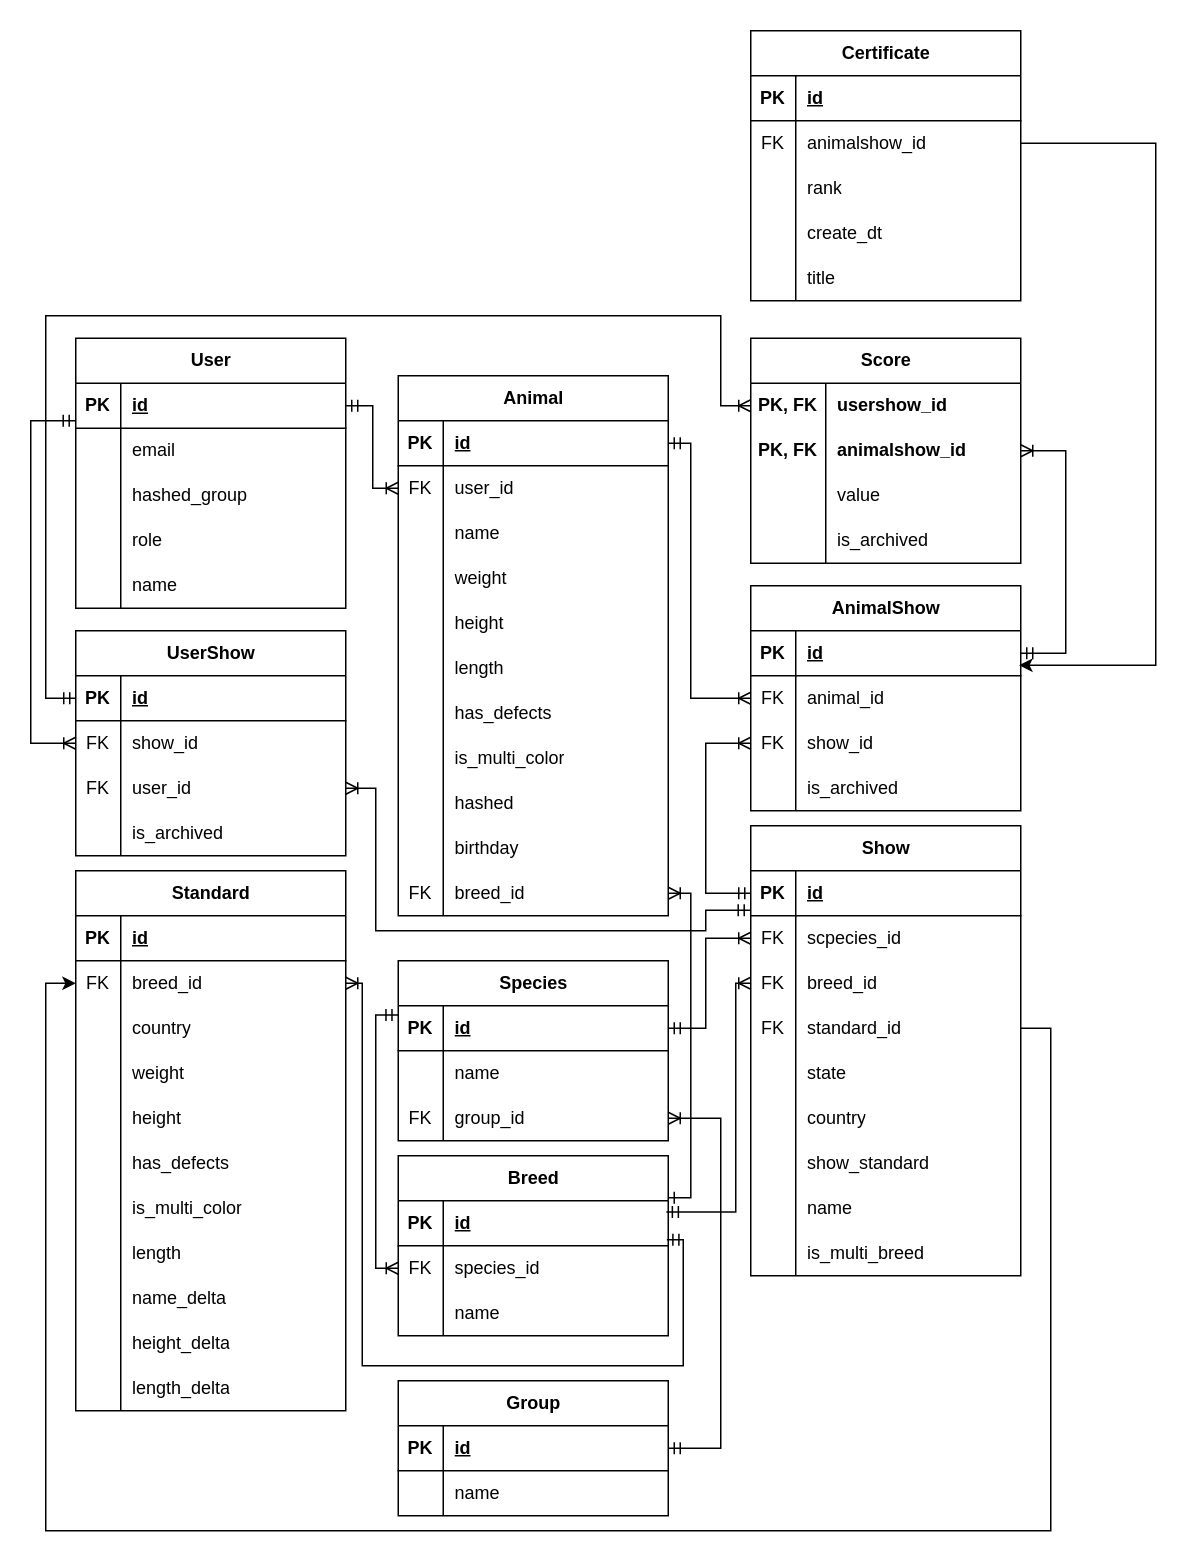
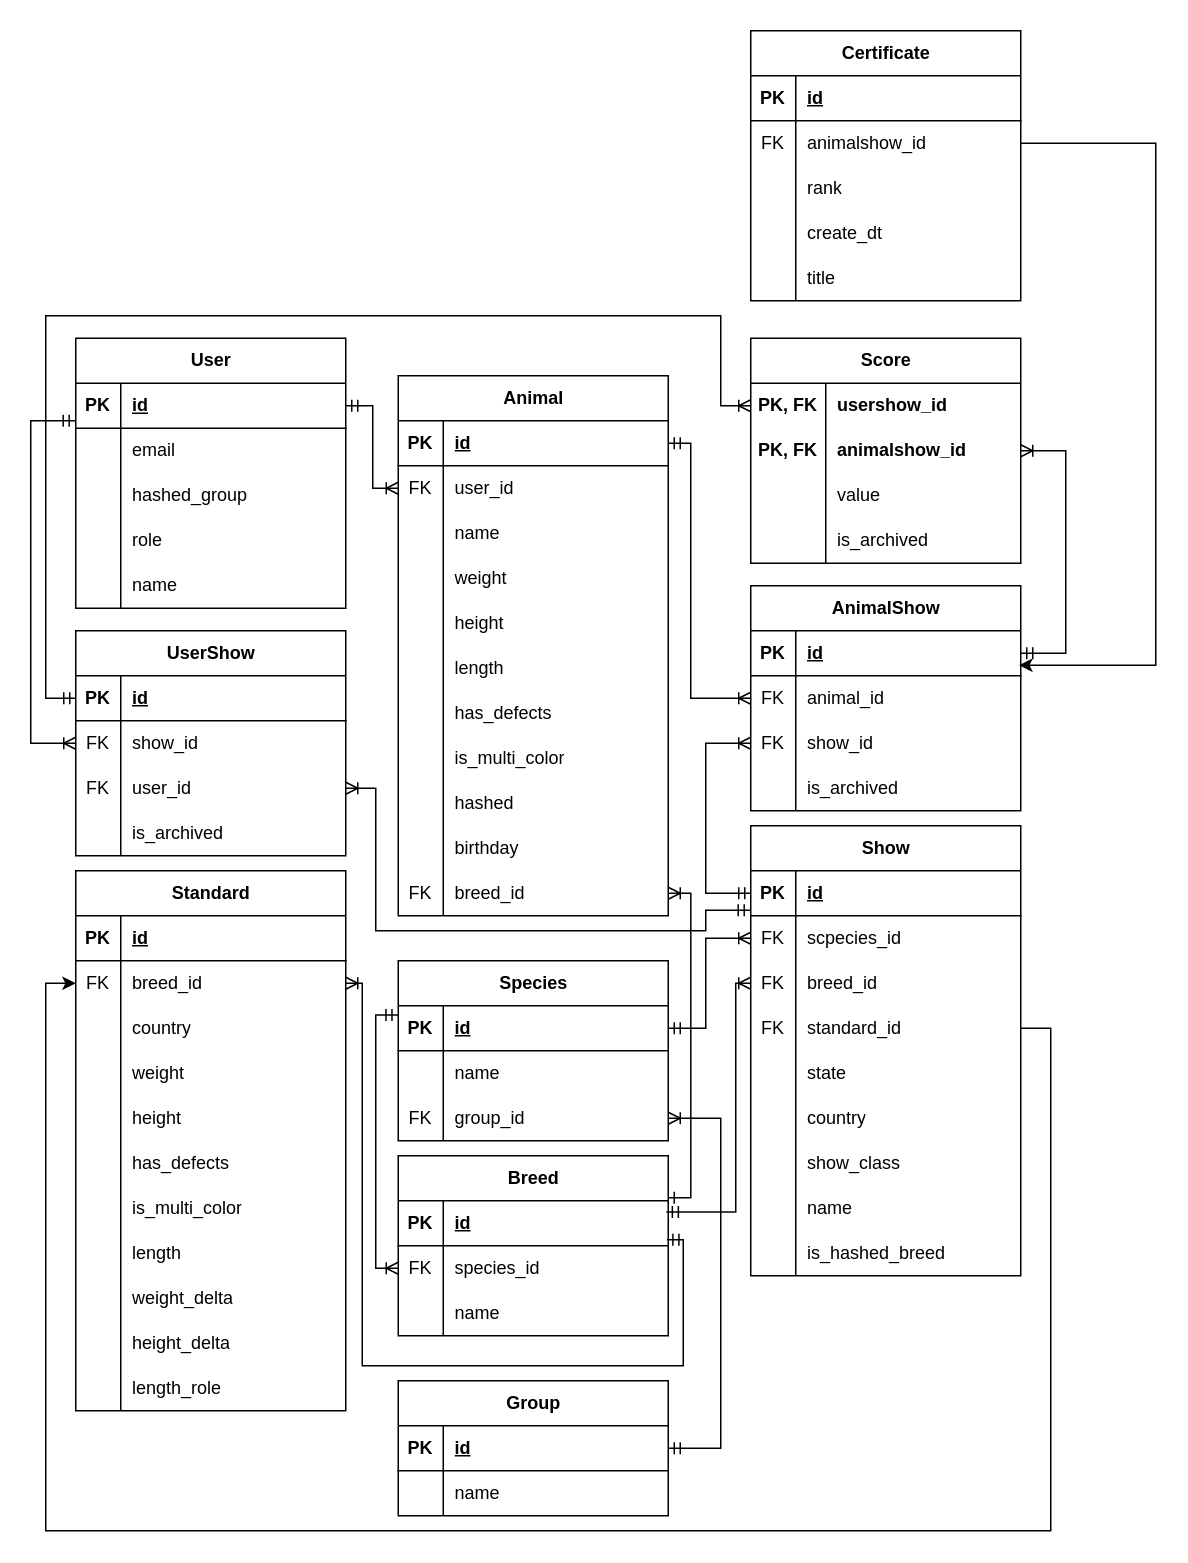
node "show_standard": label "show_standard" -> "show_class"
node "is_multi_breed": label "is_multi_breed" -> "is_hashed_breed"
node "name_delta": label "name_delta" -> "weight_delta"
node "length_delta": label "length_delta" -> "length_role"
